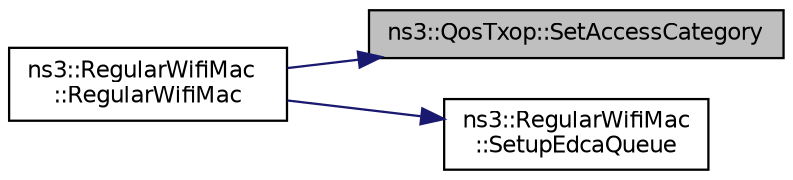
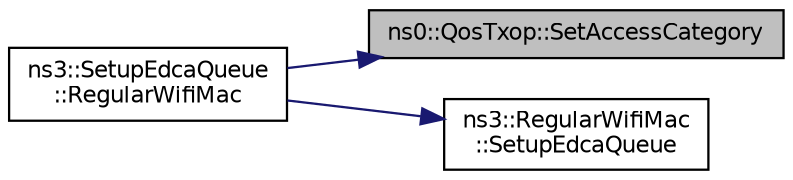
node "ns3::QosTxop::SetAccessCategory": label "ns3::QosTxop::SetAccessCategory" -> "ns0::QosTxop::SetAccessCategory"
node "ns3::RegularWifiMac ::RegularWifiMac": label "ns3::RegularWifiMac ::RegularWifiMac" -> "ns3::SetupEdcaQueue ::RegularWifiMac"
